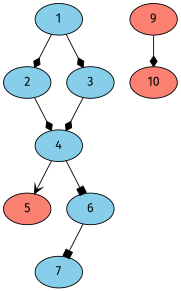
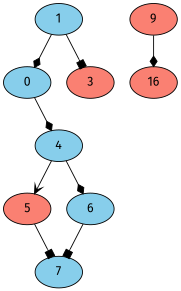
edge "1" -> "3": arrowhead diamond -> box
node "2": label "2" -> "0"
node "3": fillcolor skyblue -> salmon
node "10": label "10" -> "16"
edge "3" -> "4": removed
edge "4" -> "6": arrowhead box -> diamond
edge "5" -> "7": added
